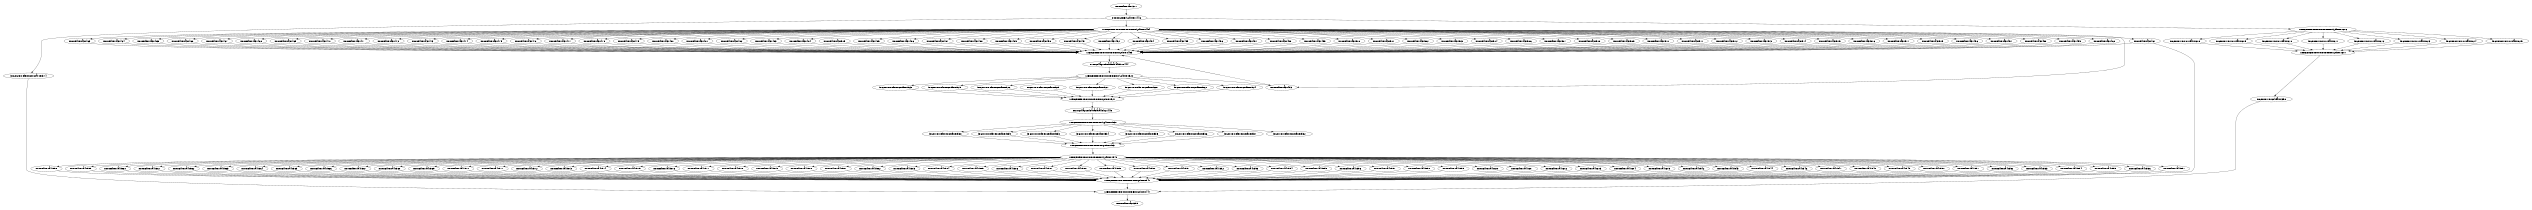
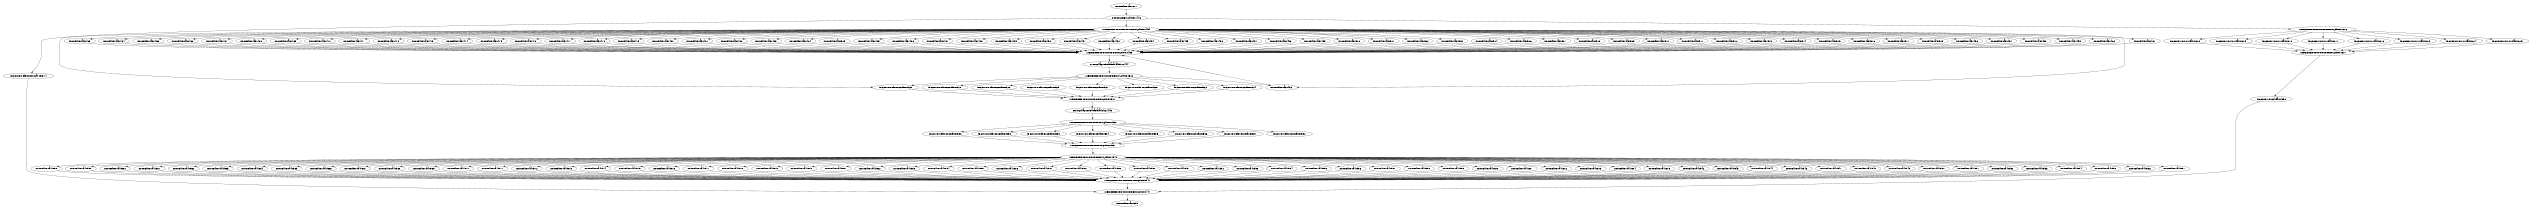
edge "WEIGHTED_ROUND_ROBIN_Splitter_454" -> "AnonFilter_a3_504": now "WEIGHTED_ROUND_ROBIN_Splitter_454" -> "iDCT_1D_reference_fine_523"
edge "AnonFilter_a3_461" -> "WEIGHTED_ROUND_ROBIN_Joiner_541": now "AnonFilter_a4_600" -> "WEIGHTED_ROUND_ROBIN_Joiner_541"
